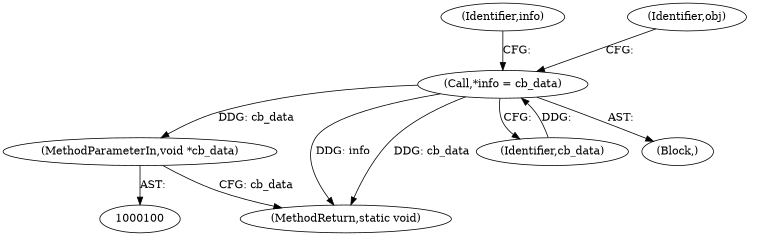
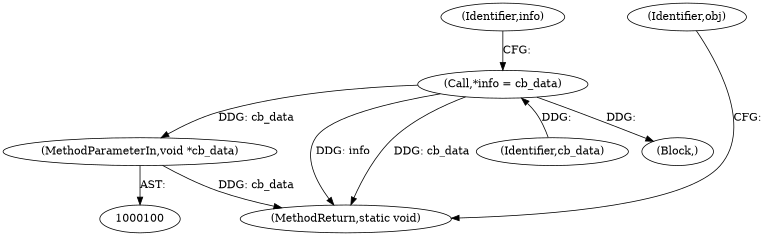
edge "(Identifier,obj)" -> "(Call,*info = cb_data)": now "(Identifier,obj)" -> "(MethodReturn,static void)"
edge "(Call,*info = cb_data)" -> "(Block,)": label "AST: " -> "DDG: "
edge "(Call,*info = cb_data)" -> "(Identifier,cb_data)": removed, label "CFG:"
edge "(MethodParameterIn,void *cb_data)" -> "(MethodReturn,static void)": label "CFG: cb_data" -> "DDG: cb_data"
